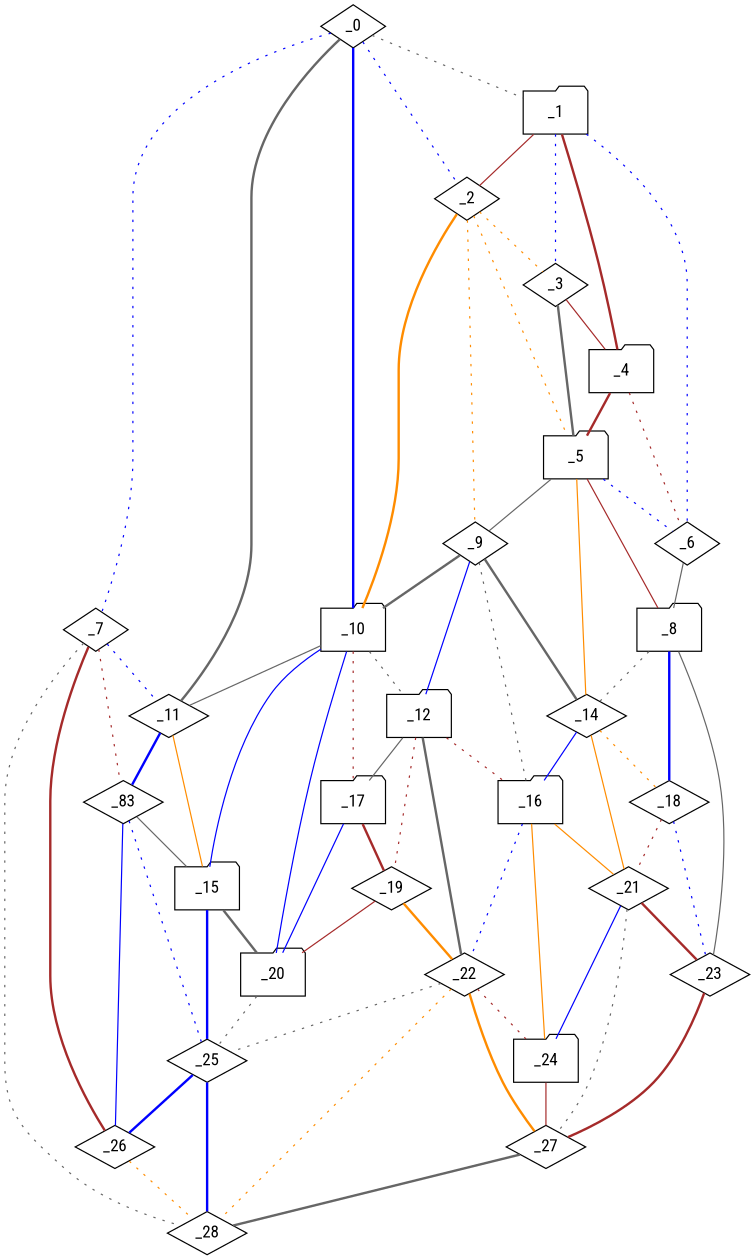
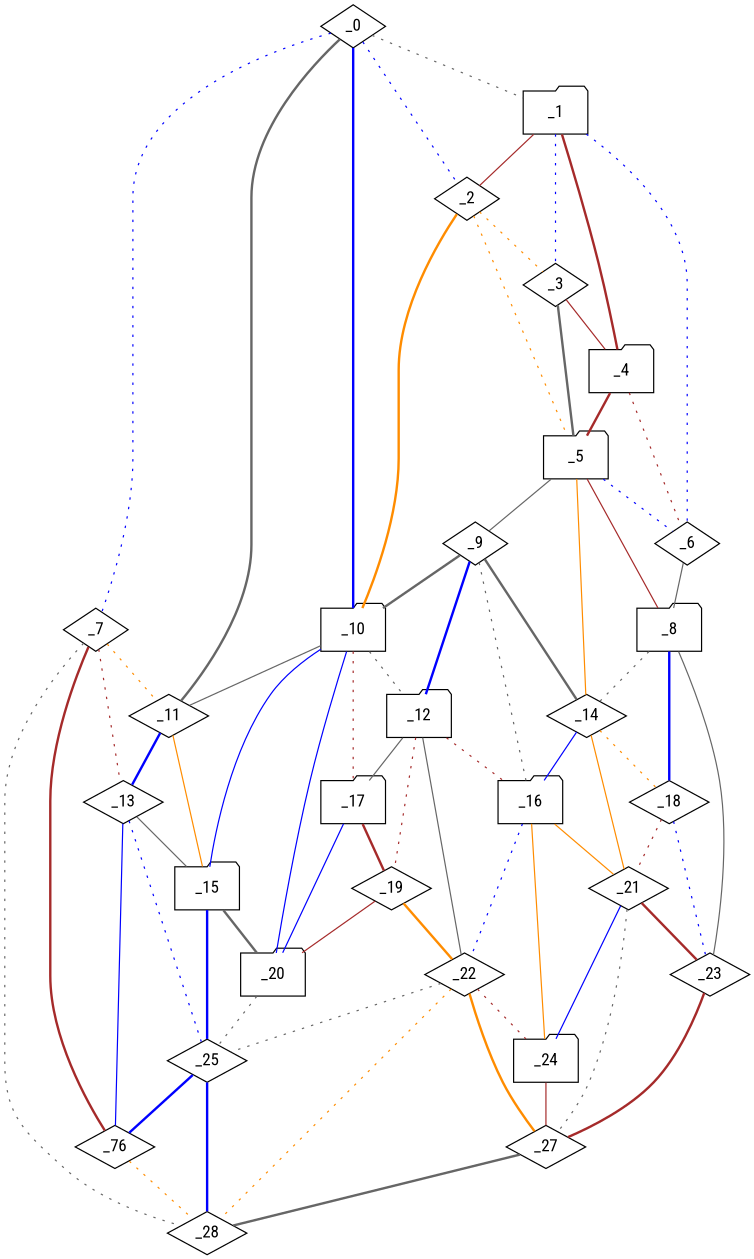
edge "_2" -- "_9": removed
edge "_9" -- "_12": style solid -> bold
edge "_7" -- "_11": color blue -> darkorange
node "_83": label "_83" -> "_13"
edge "_12" -- "_22": style bold -> solid
node "_26": label "_26" -> "_76"
